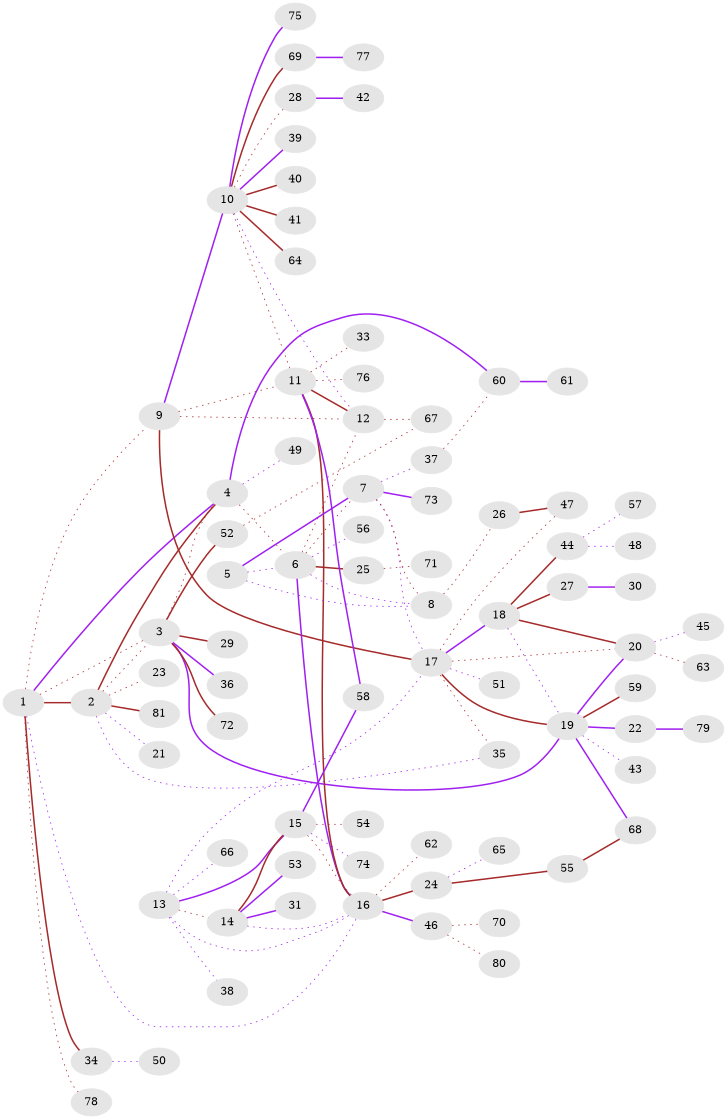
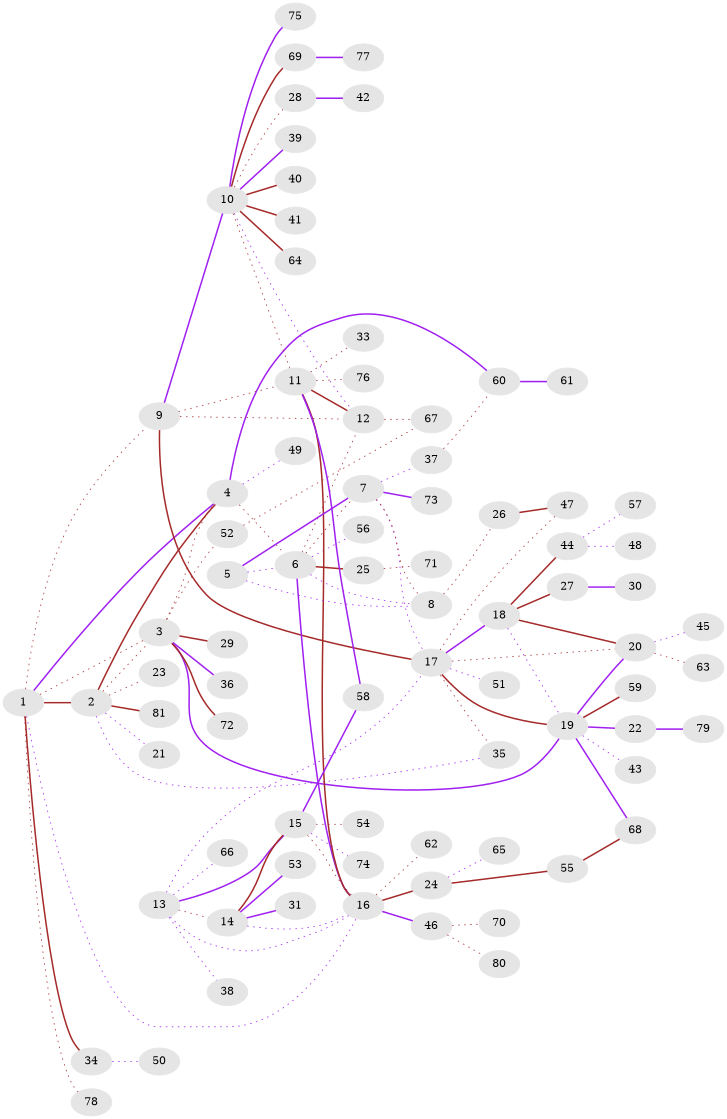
edge "52" -- "3": style bold -> dotted
